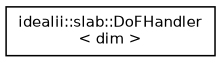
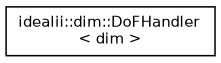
node "idealii::slab::DoFHandler < dim >": label "idealii::slab::DoFHandler < dim >" -> "idealii::dim::DoFHandler < dim >"
